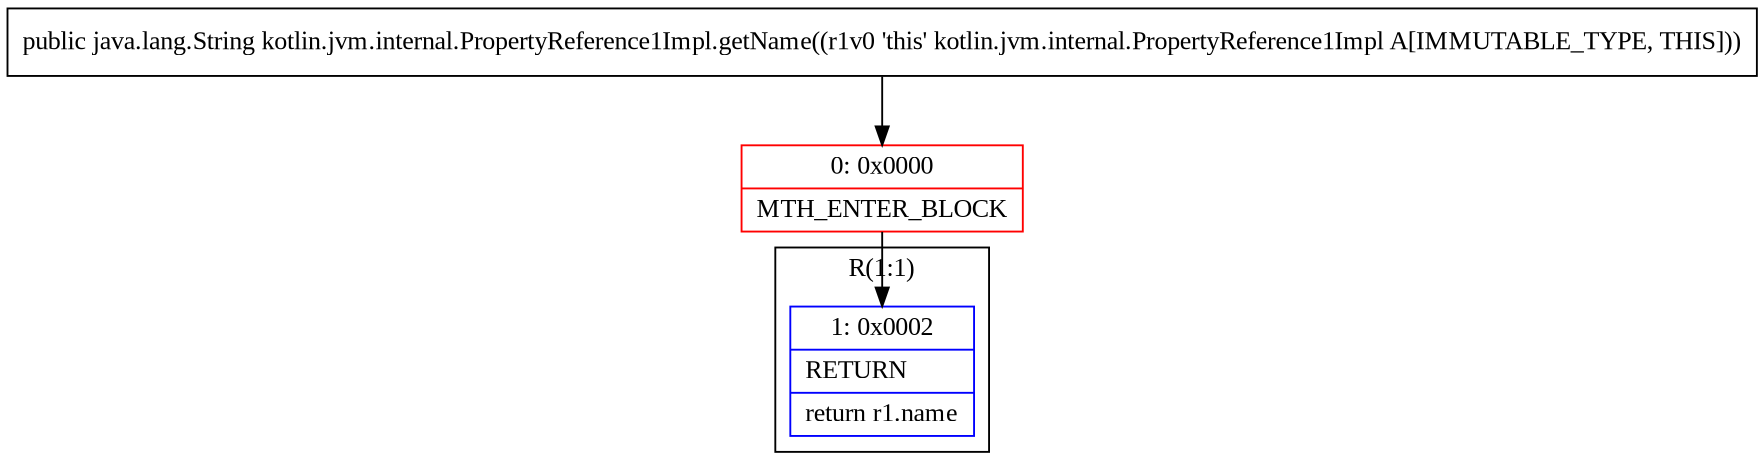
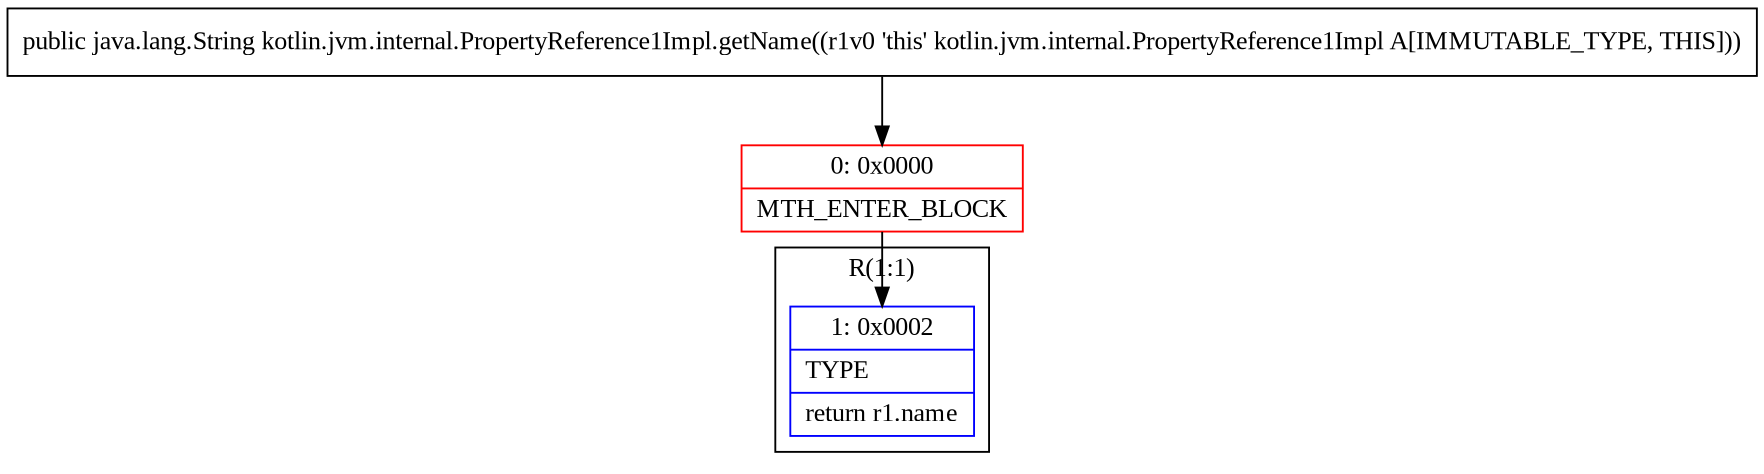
node "1: 0x0002": text "RETURN" -> "TYPE"
